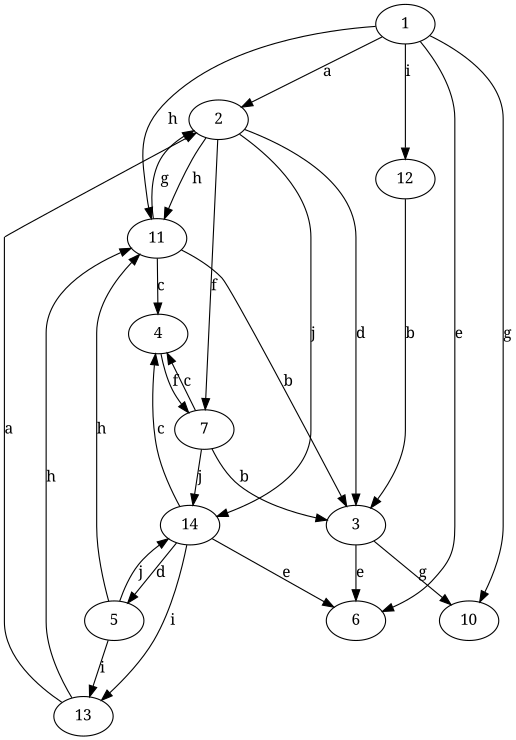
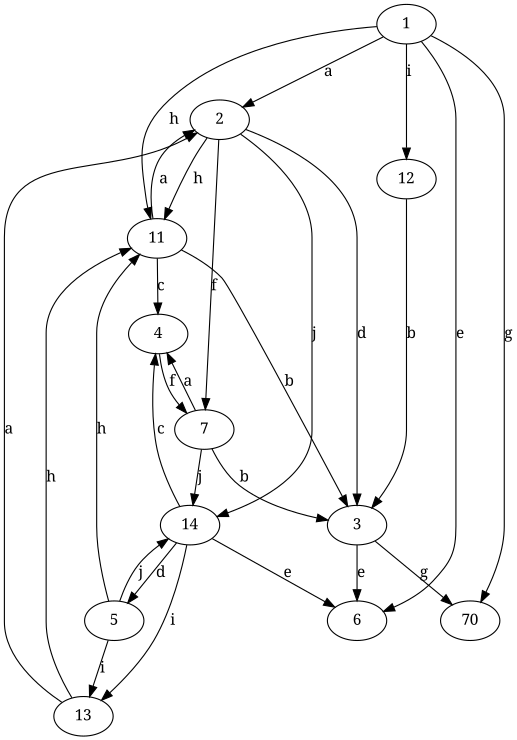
edge "11" -> "2": label "g" -> "a"
edge "7" -> "4": label "c" -> "a"
node "10": label "10" -> "70"
